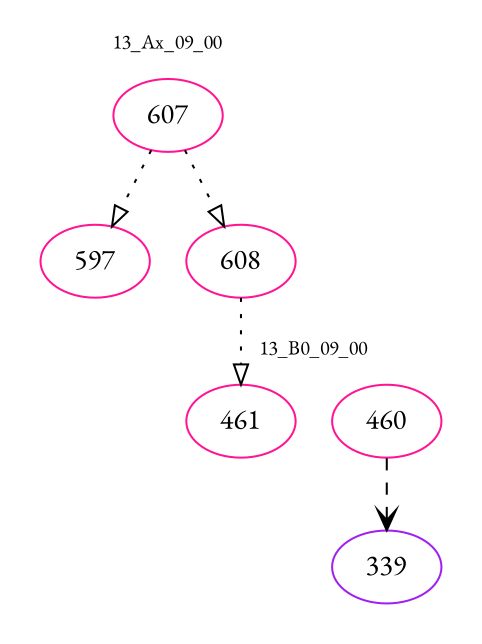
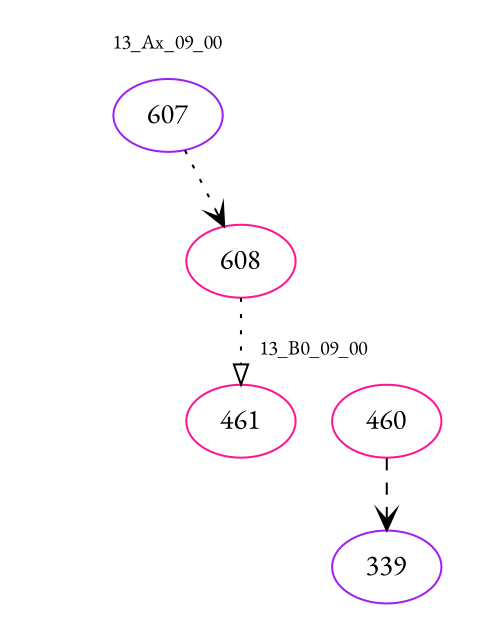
node "607": color deeppink -> purple
edge "607" -> "608": arrowhead onormal -> vee
node "597": removed
